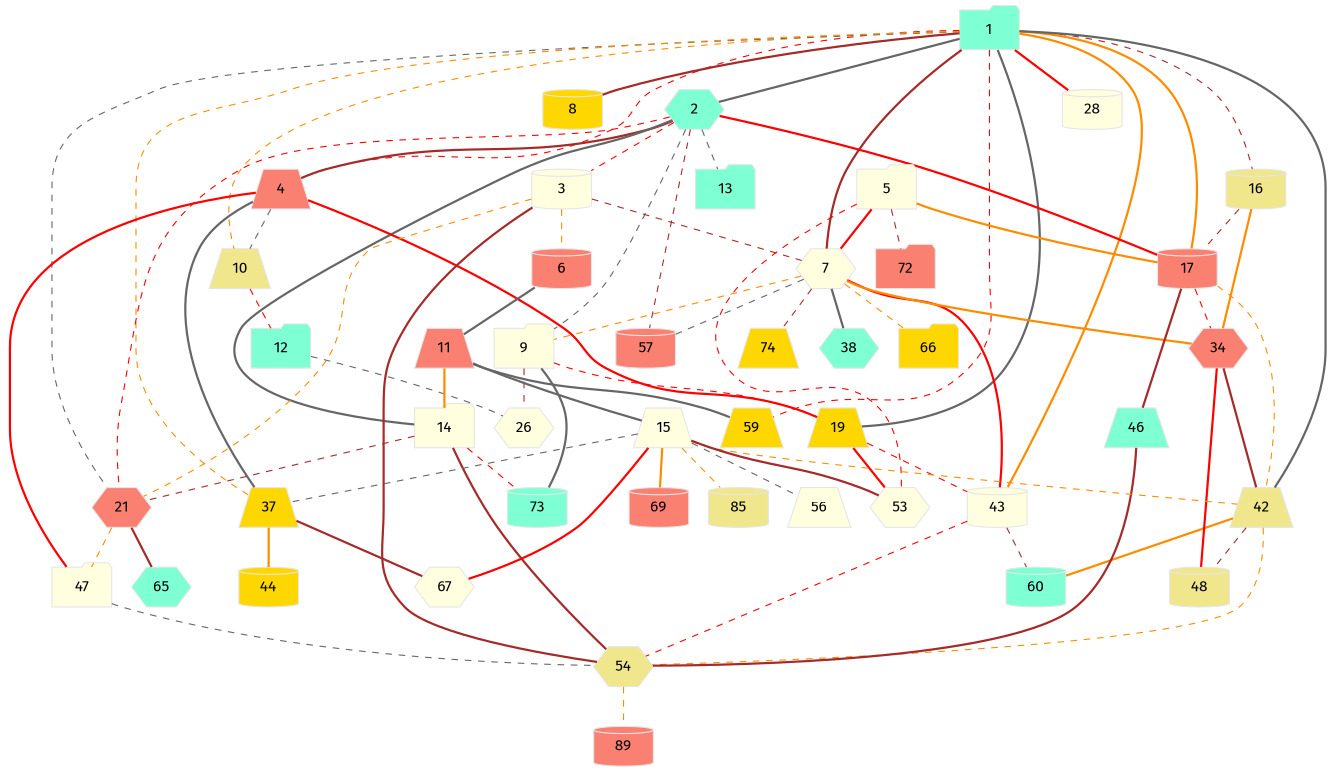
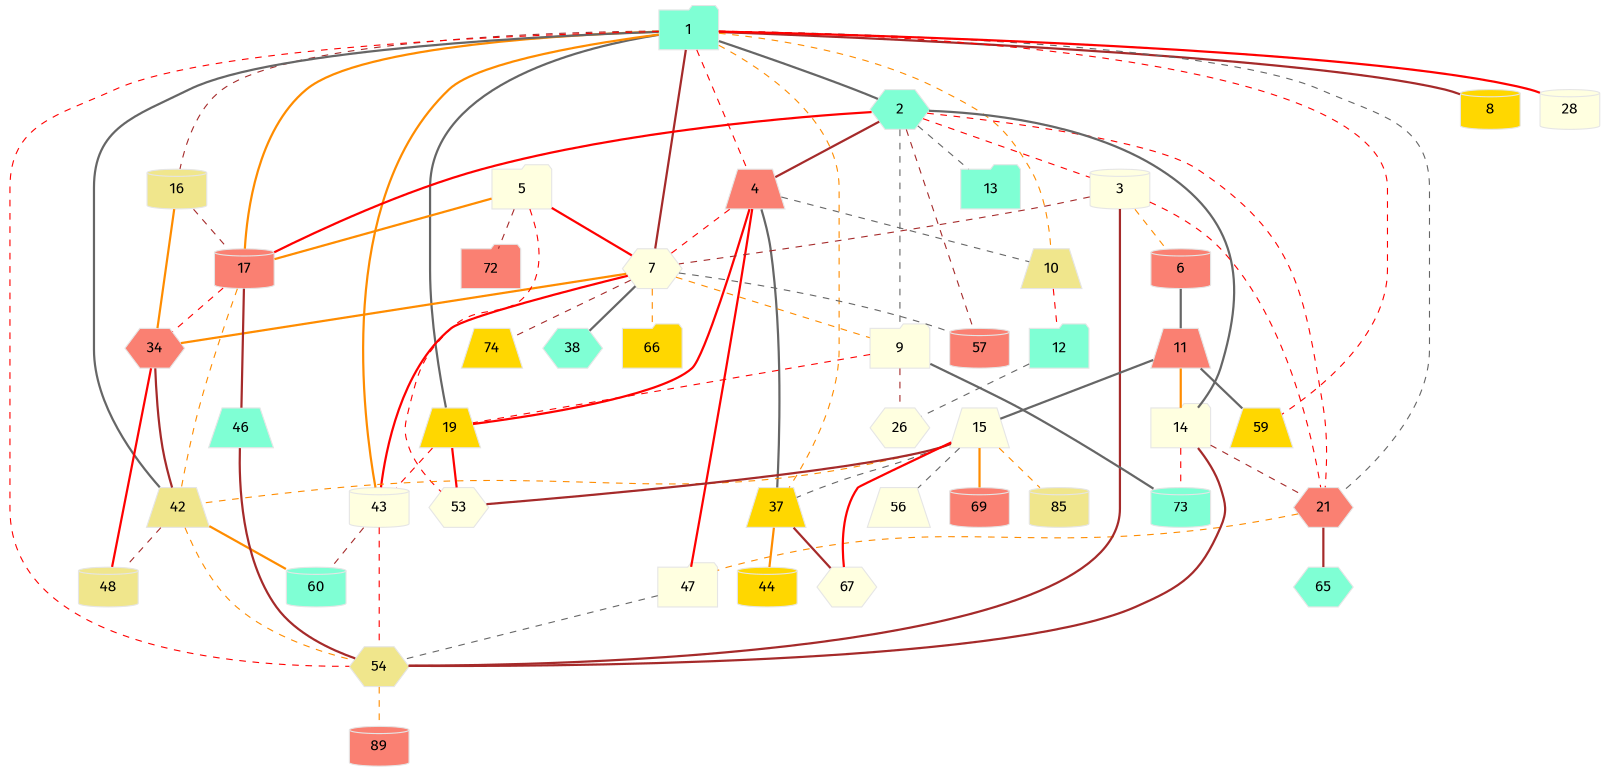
edge "1" -- "54": added
edge "4" -- "7": added
edge "3" -- "21": color darkorange -> red
